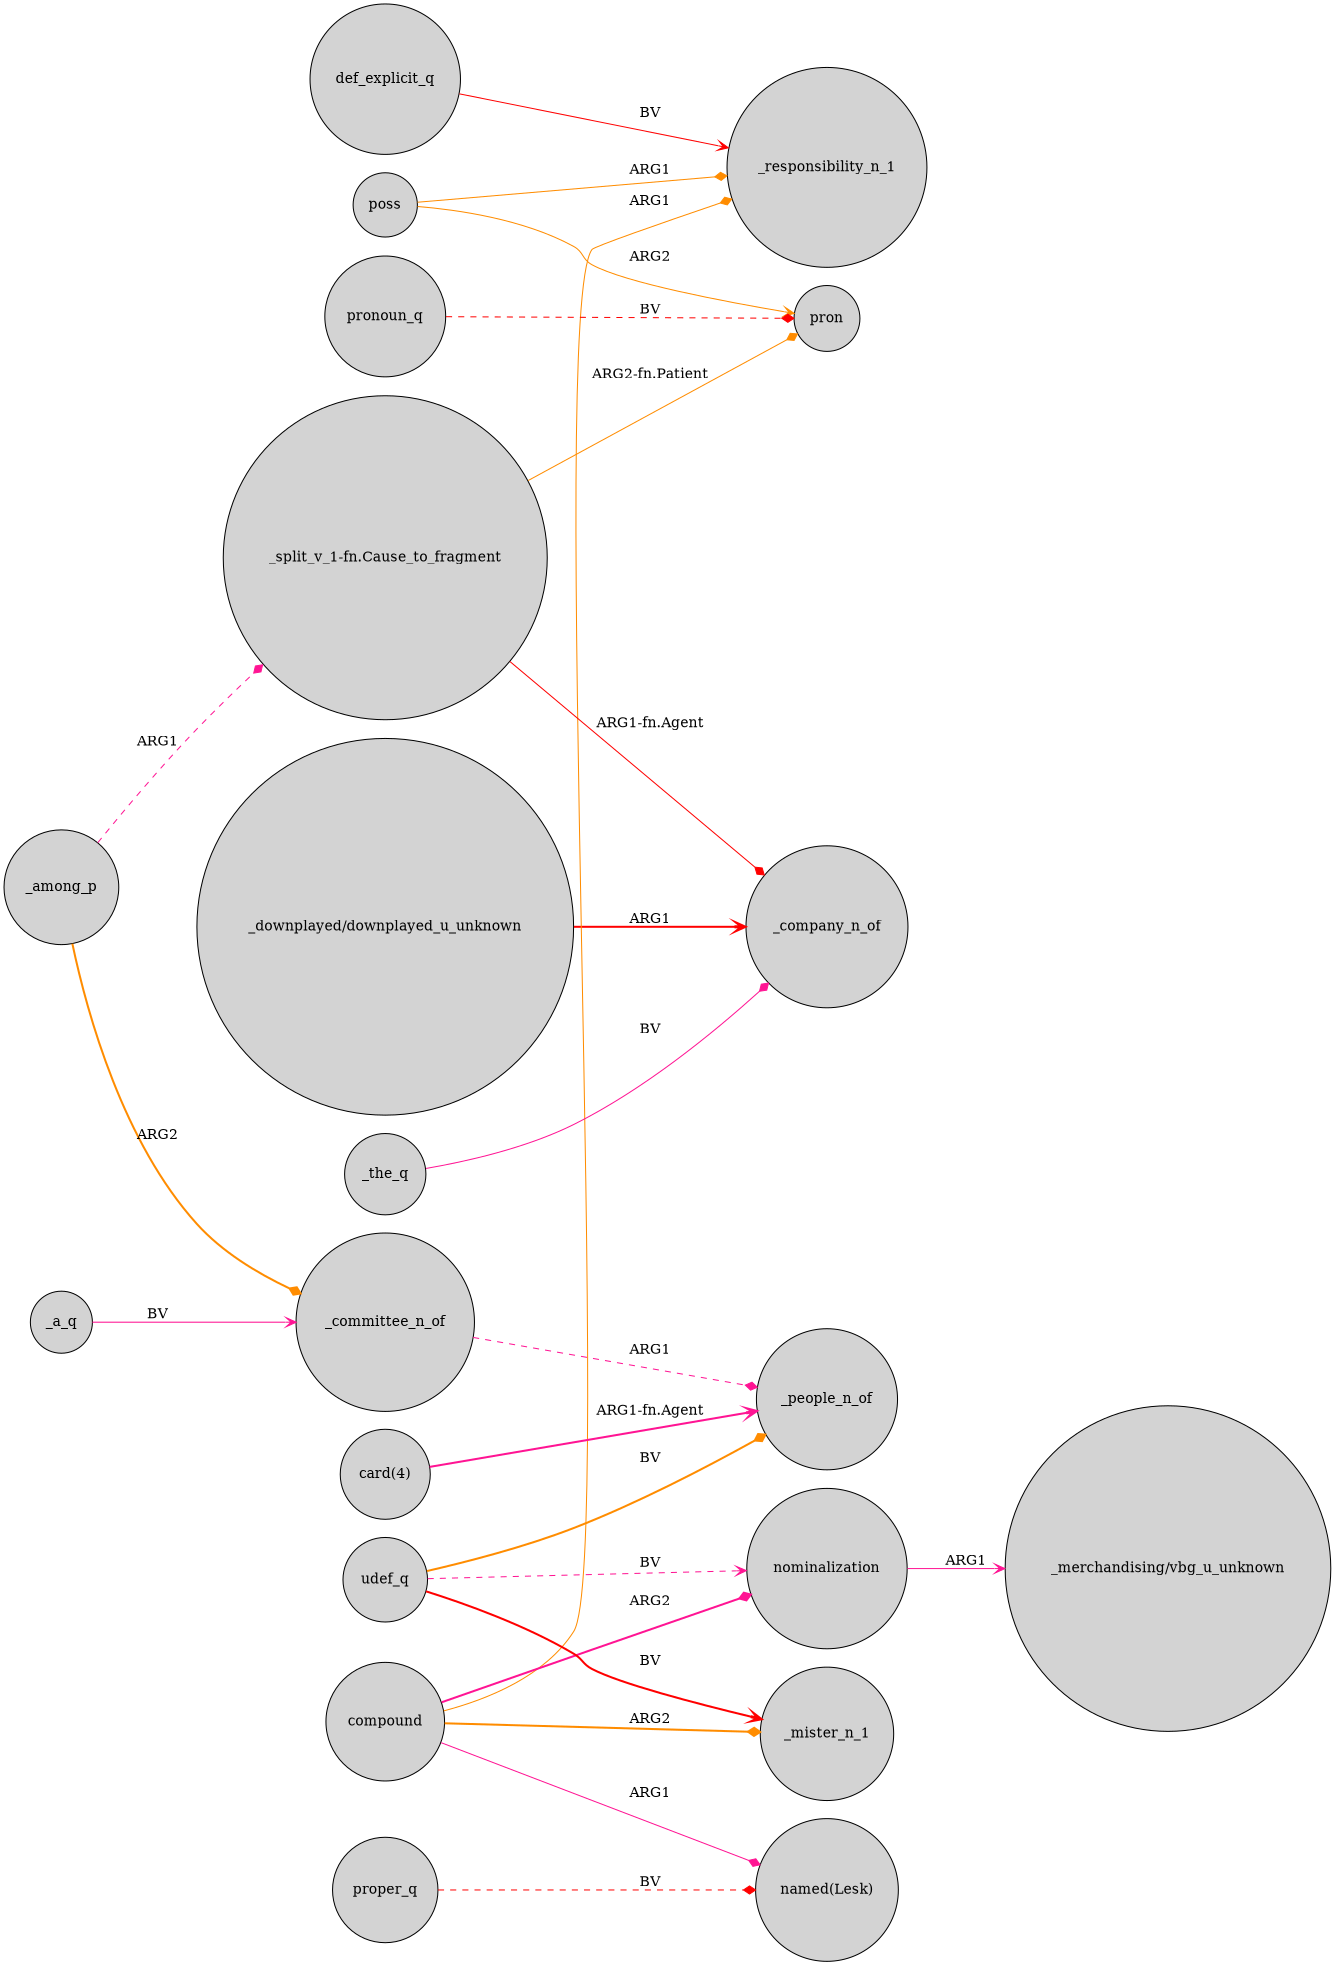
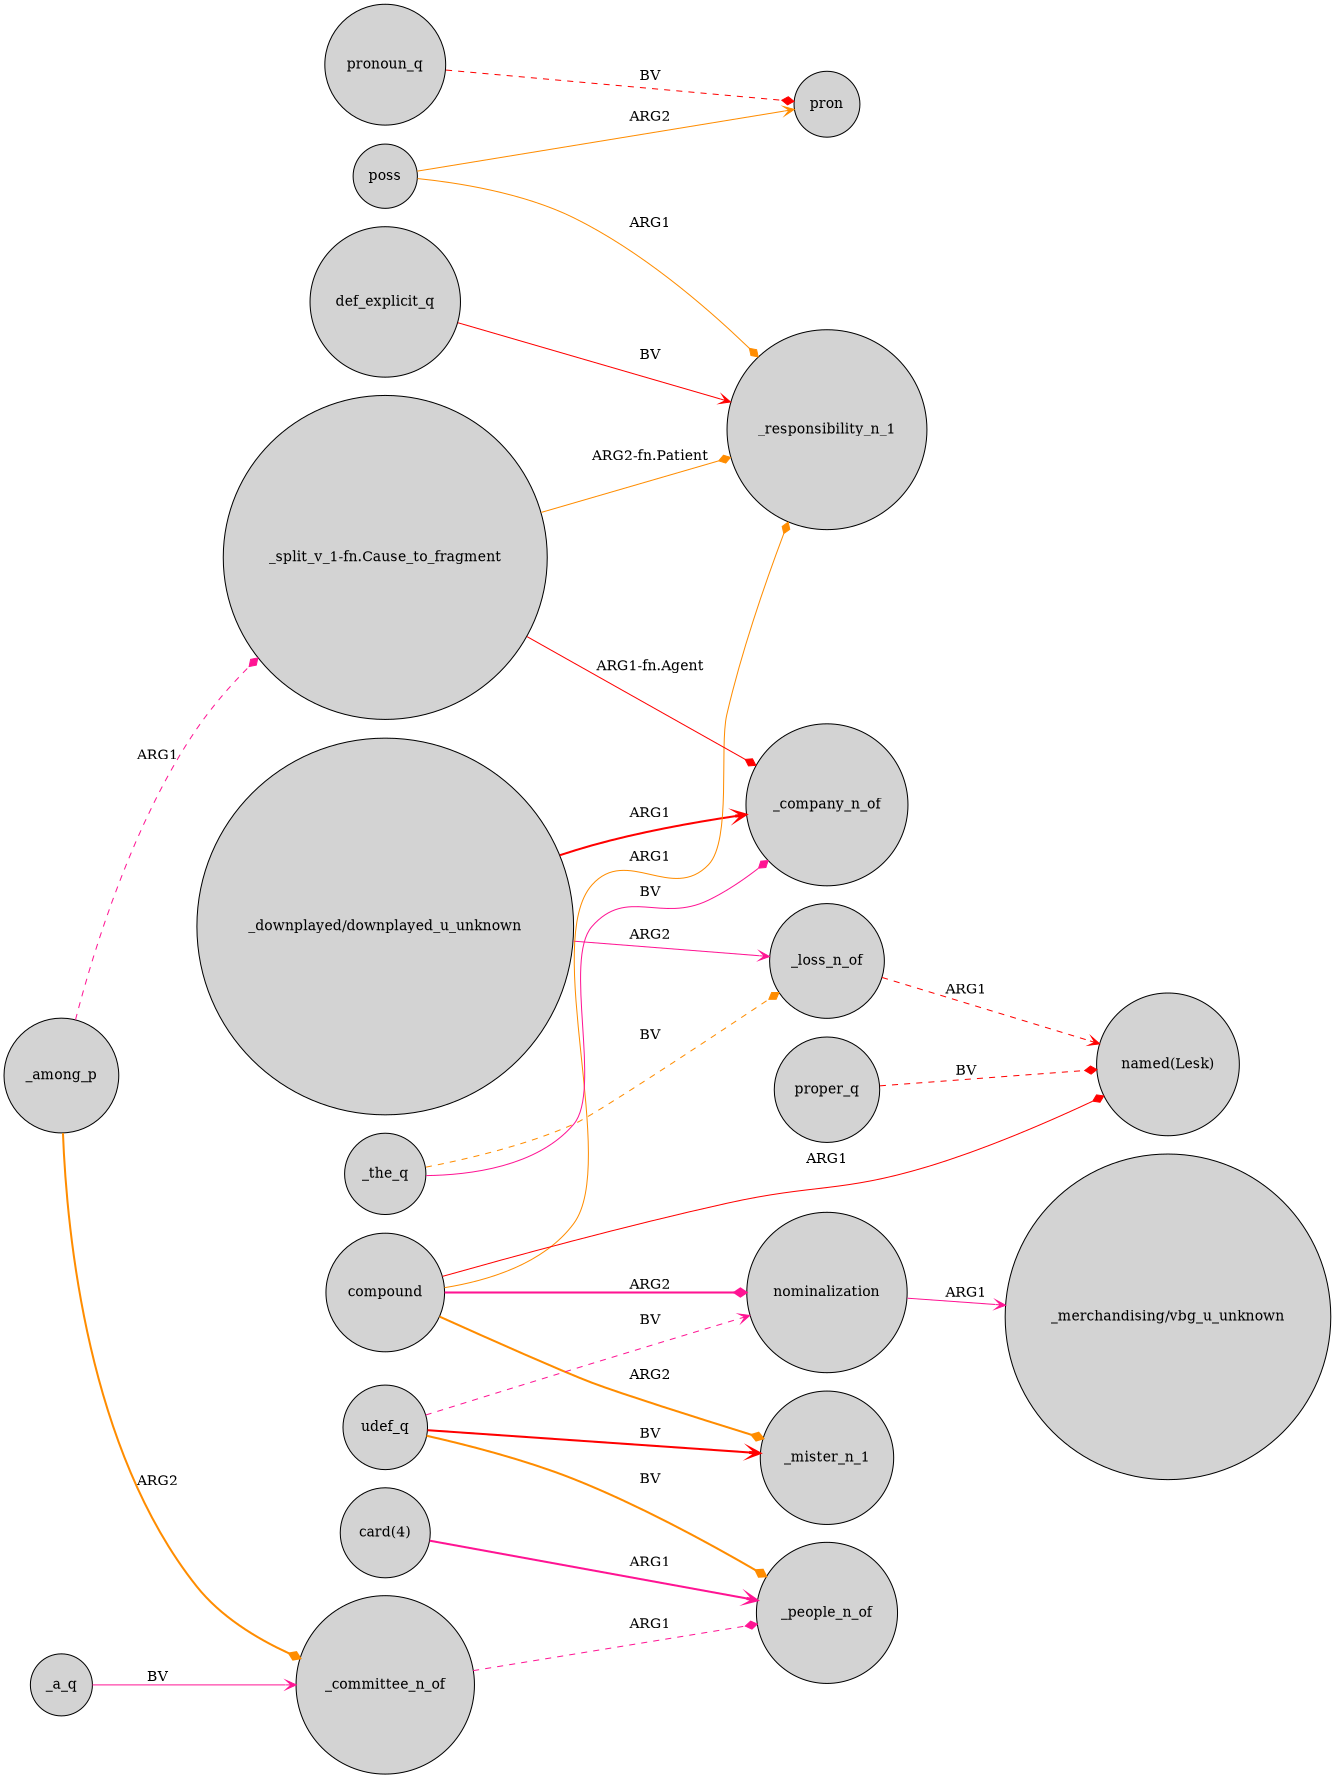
edge "_split_v_1-fn.Cause_to_fragment" -> "pron": now "_split_v_1-fn.Cause_to_fragment" -> "_responsibility_n_1"
node "_loss_n_of": added
edge "card(4)" -> "_people_n_of": label "ARG1-fn.Agent" -> "ARG1"
edge "compound" -> "named(Lesk)": color deeppink -> red
